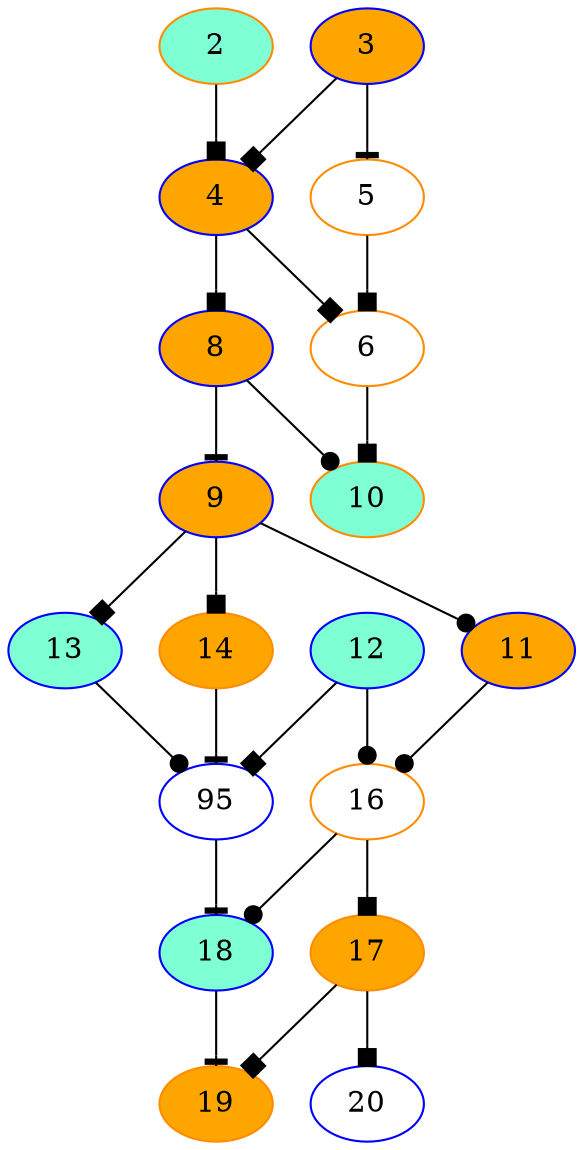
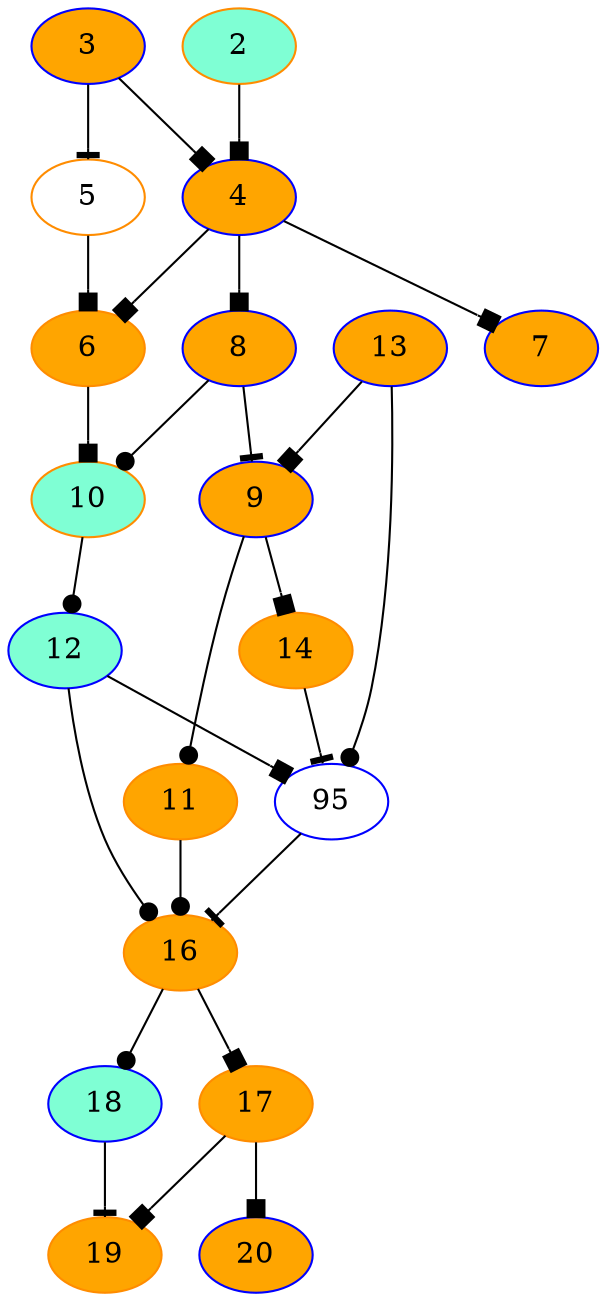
node "6": fillcolor white -> orange
node "7": added
edge "10" -> "12": added
edge "9" -> "13": reversed
node "13": fillcolor aquamarine -> orange
node "11": color blue -> darkorange
node "16": fillcolor white -> orange
edge "95" -> "18": now "95" -> "16"
node "20": fillcolor white -> orange
